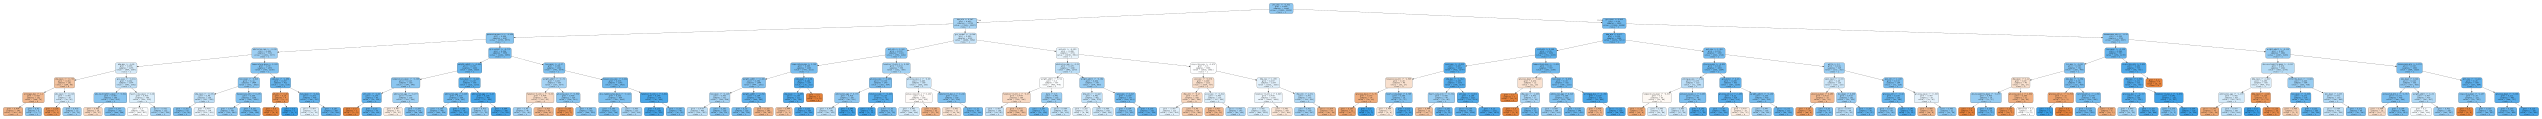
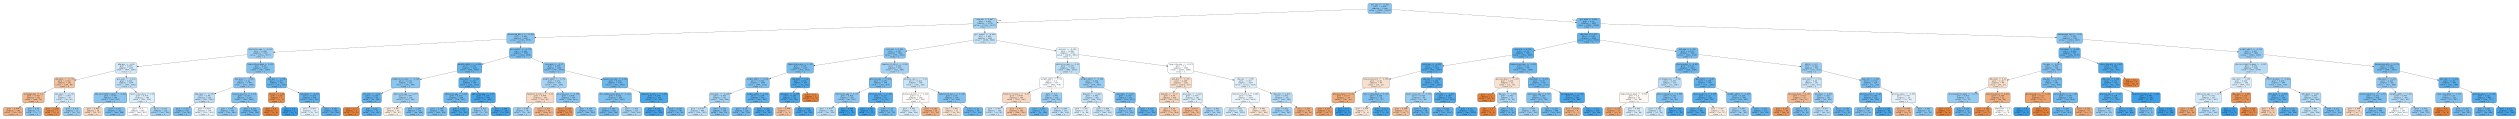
node "gini = 0.182 samples = 245 value = [39, 347] class = 1": fillcolor #efb388 -> #4fa8e8
node "gini = 0.497 samples = 213 value = [155, 183] class = 1": removed
